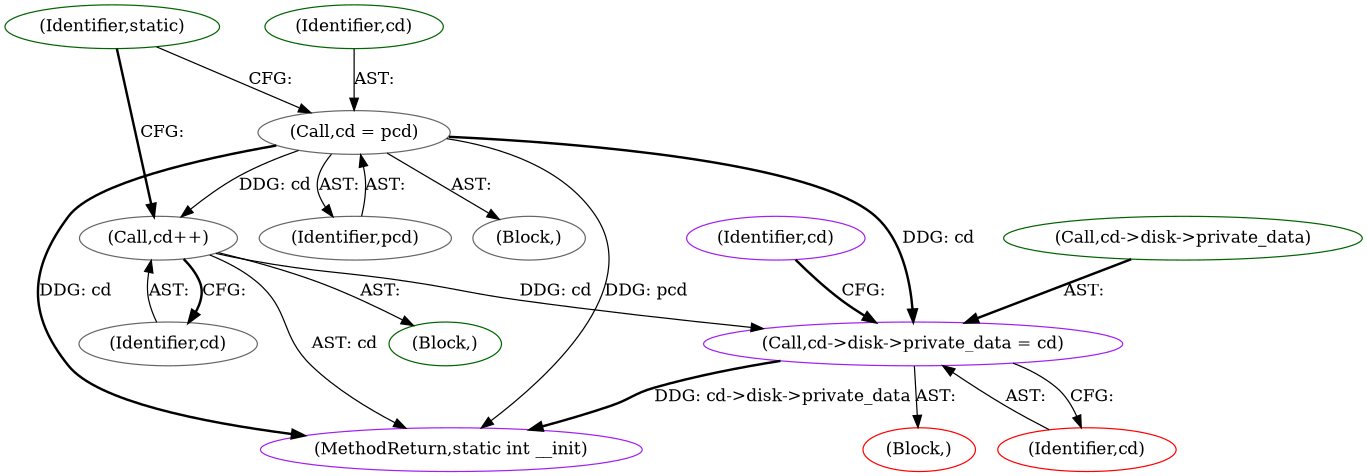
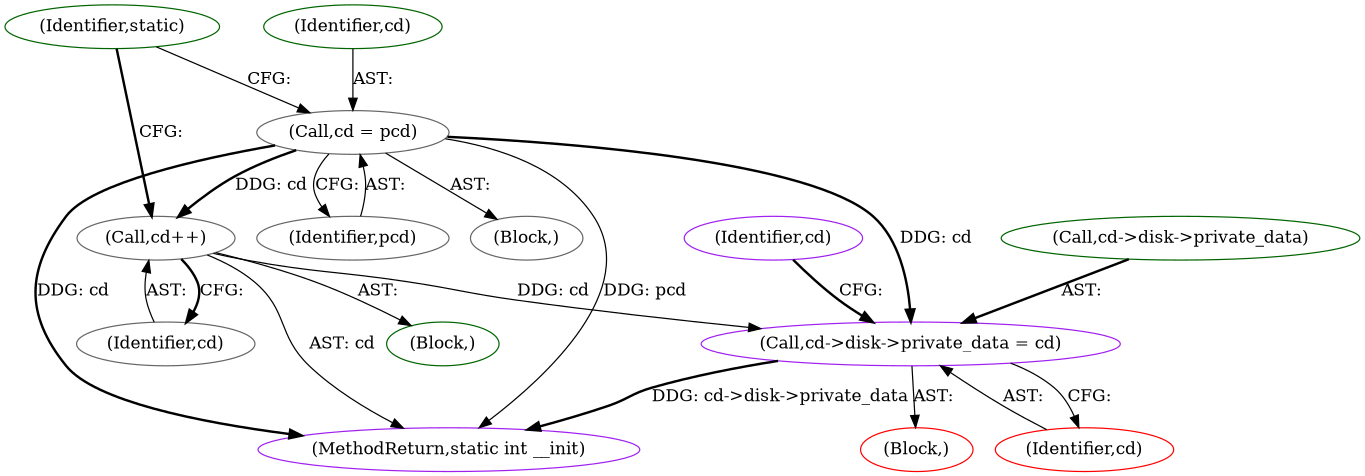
edge "(Call,cd = pcd)" -> "(Call,cd++)": style solid -> bold
edge "(Call,cd = pcd)" -> "(Identifier,pcd)": label "AST: " -> "CFG: "
